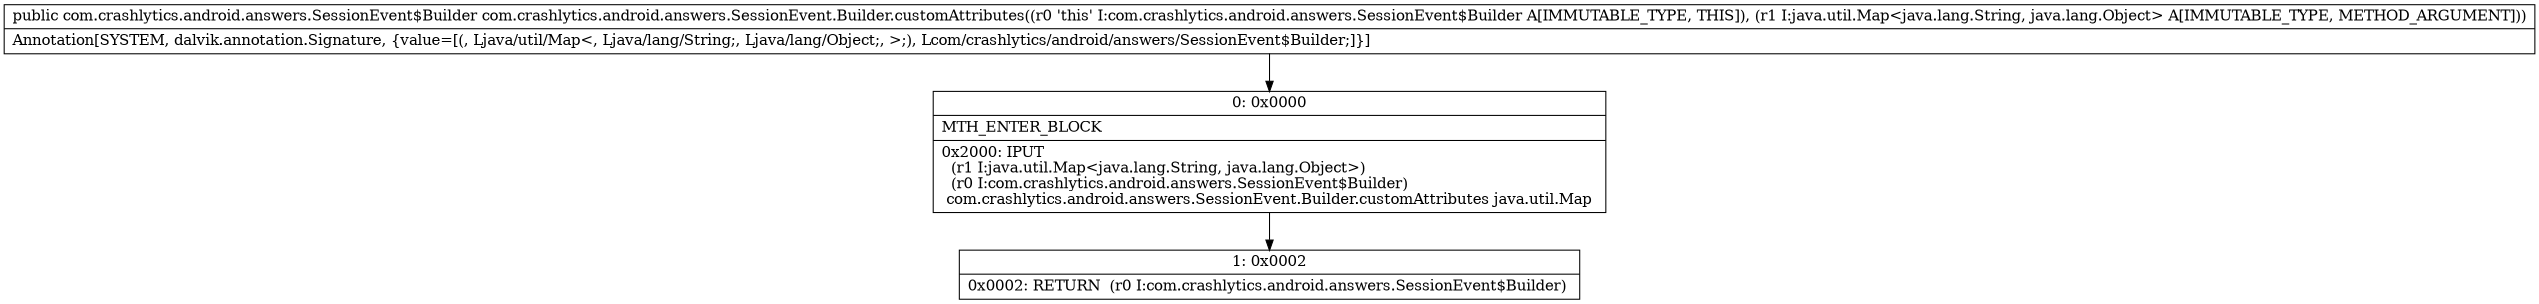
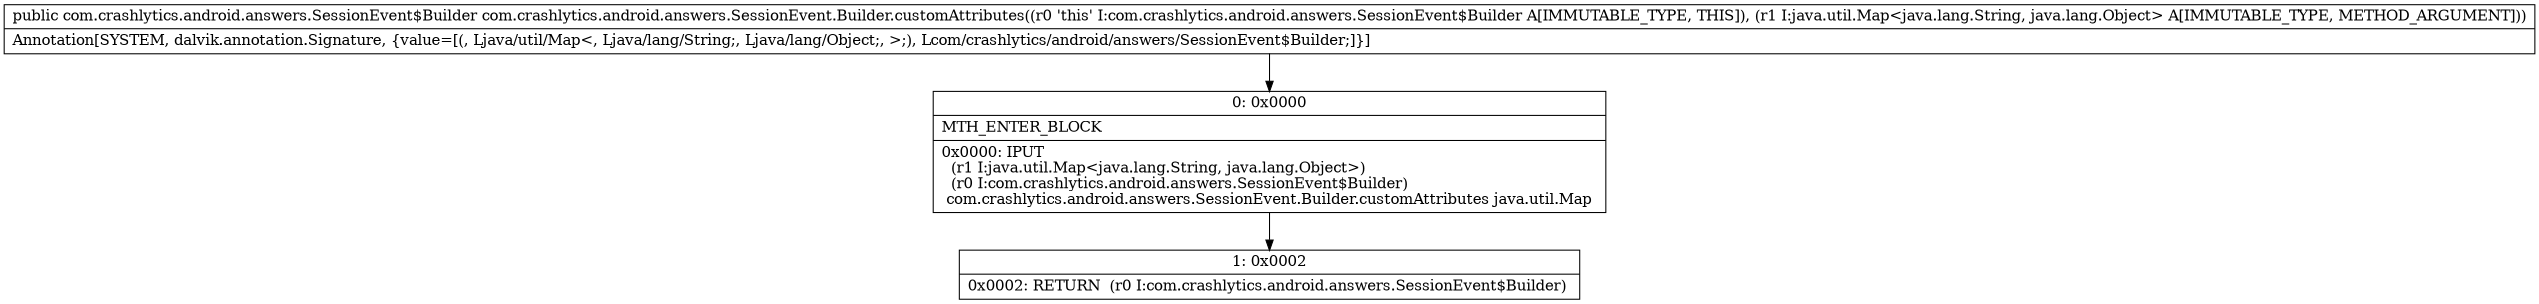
node "0: 0x0000": text "0x2000: IPUT" -> "0x0000: IPUT"
